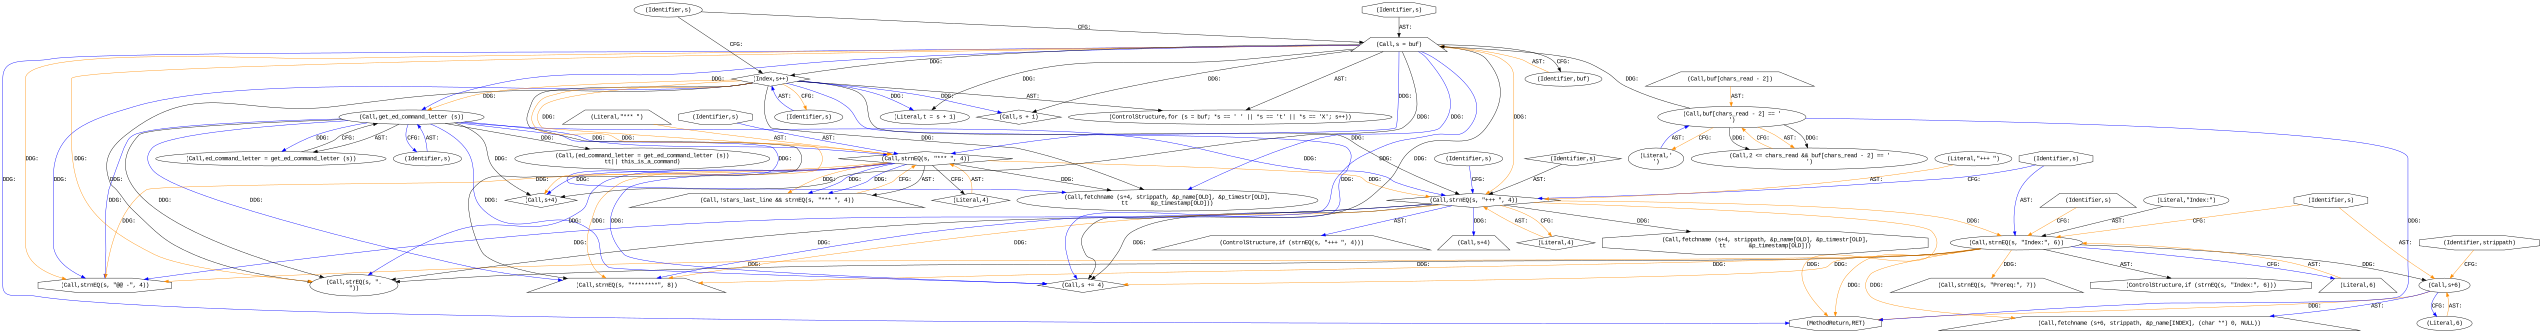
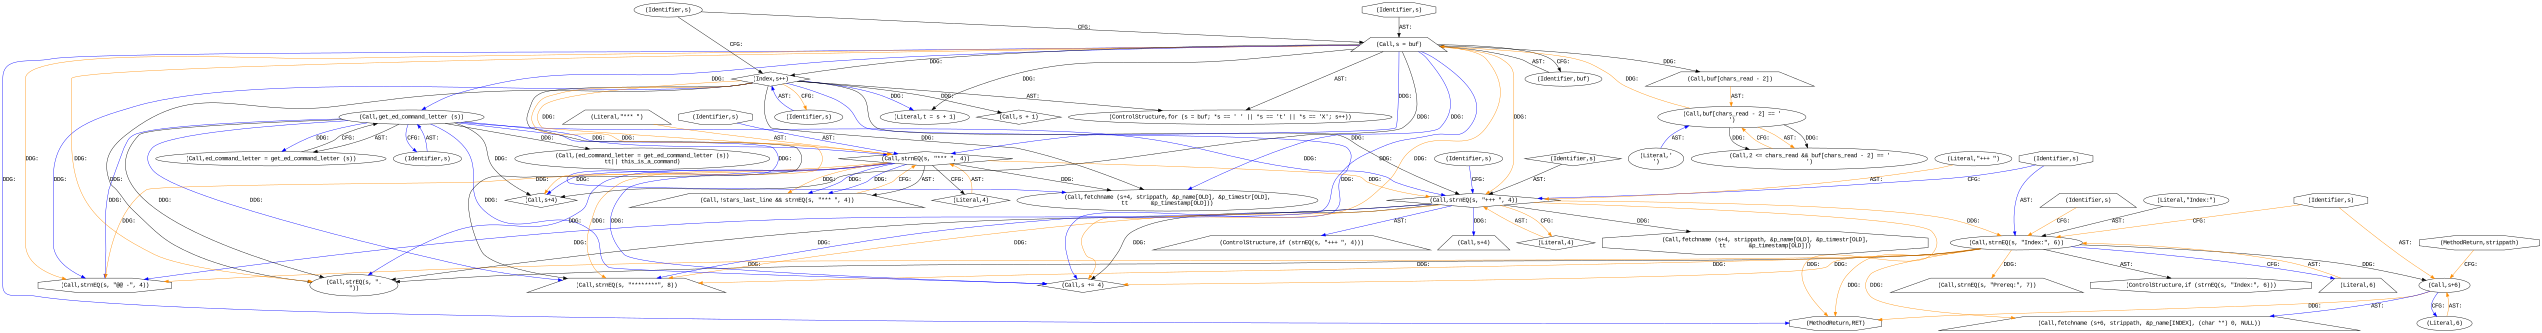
edge "(Identifier,buf)" -> "(Call,s = buf)": color darkorange -> black
edge "(Call,buf[chars_read - 2] == ' ')" -> "(Call,s = buf)": color black -> darkorange
edge "(Call,s = buf)" -> "(Call,s + 1)": now "(Call,s = buf)" -> "(Call,buf[chars_read - 2])"
edge "(Index,s++)" -> "(Call,get_ed_command_letter (s))": removed, label "DDG:"
edge "(Index,s++)" -> "(Call,s + 1)": color blue -> black
edge "(Call,buf[chars_read - 2] == ' ')" -> "(Literal,' ')": removed, label "CFG:"
edge "(Call,buf[chars_read - 2] == ' ')" -> "(MethodReturn,RET)": removed, label "DDG:"
edge "(Call,s = buf)" -> "(Call,s += 4)": color black -> darkorange
node "(Identifier,strippath)": label "(Identifier,strippath)" -> "(MethodReturn,strippath)"
